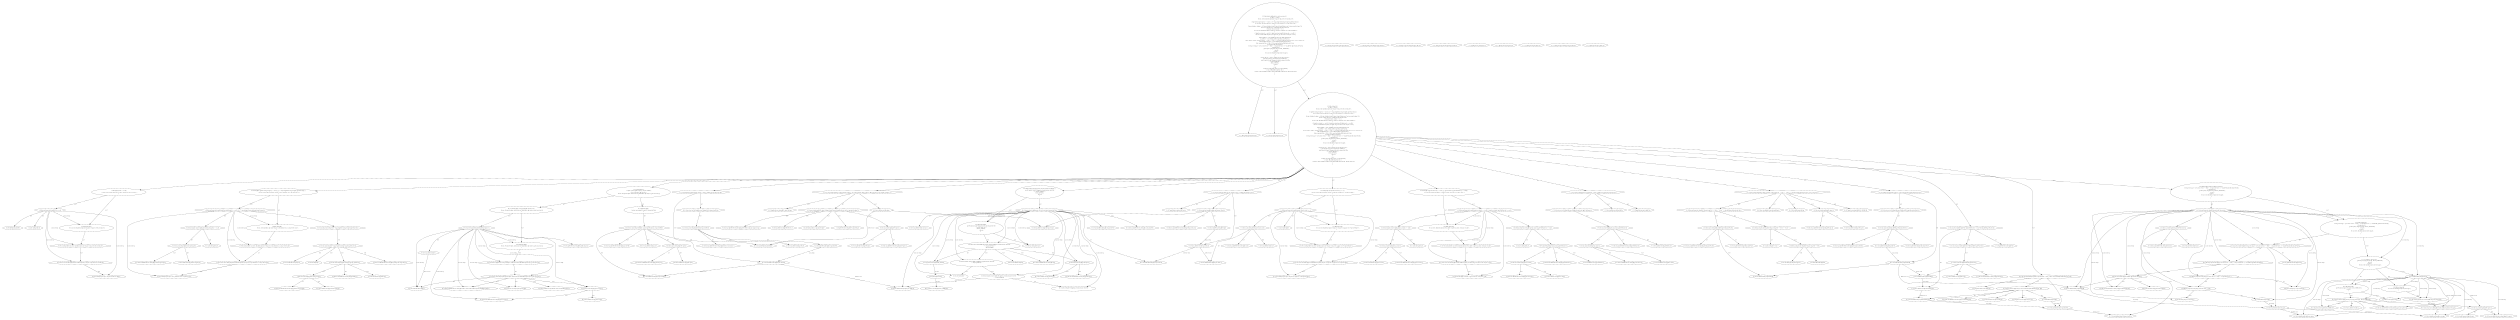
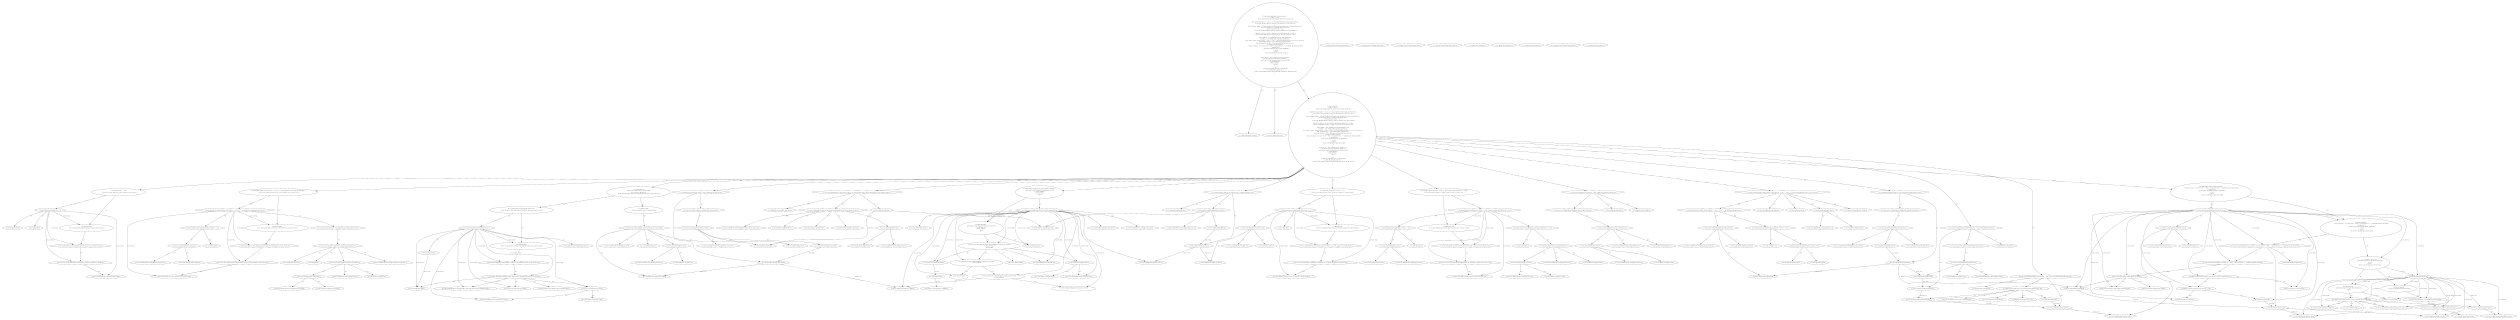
edge "26:CtInvocationImpl@getProject()" -> "26:CtVirtualElement@getProject": now "29:CtConstructorCallImpl@new BuildException(message)" -> "26:CtVirtualElement@getProject"
